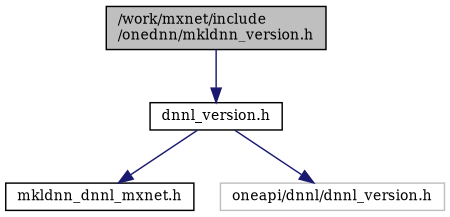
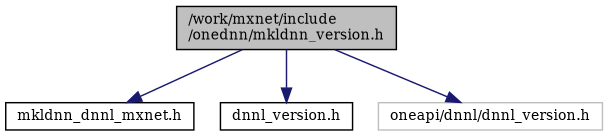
edge "dnnl_version.h" -> "mkldnn_dnnl_mxnet.h": now "/work/mxnet/include /onednn/mkldnn_version.h" -> "mkldnn_dnnl_mxnet.h"
edge "dnnl_version.h" -> "oneapi/dnnl/dnnl_version.h": now "/work/mxnet/include /onednn/mkldnn_version.h" -> "oneapi/dnnl/dnnl_version.h"
